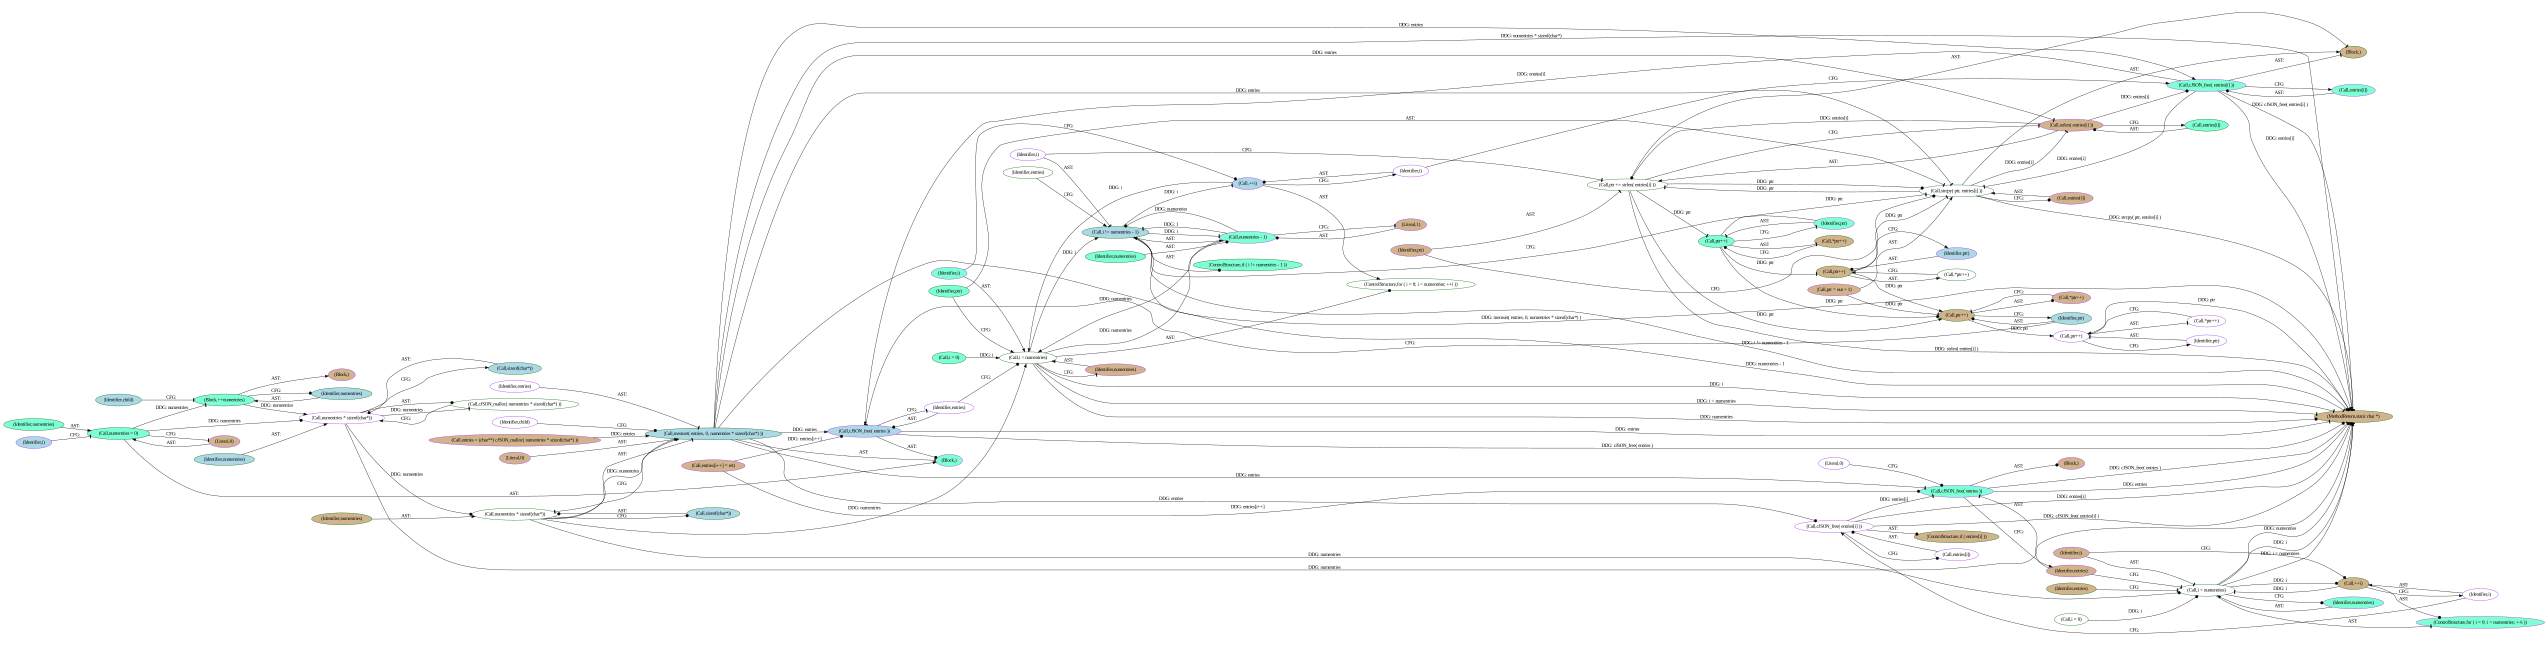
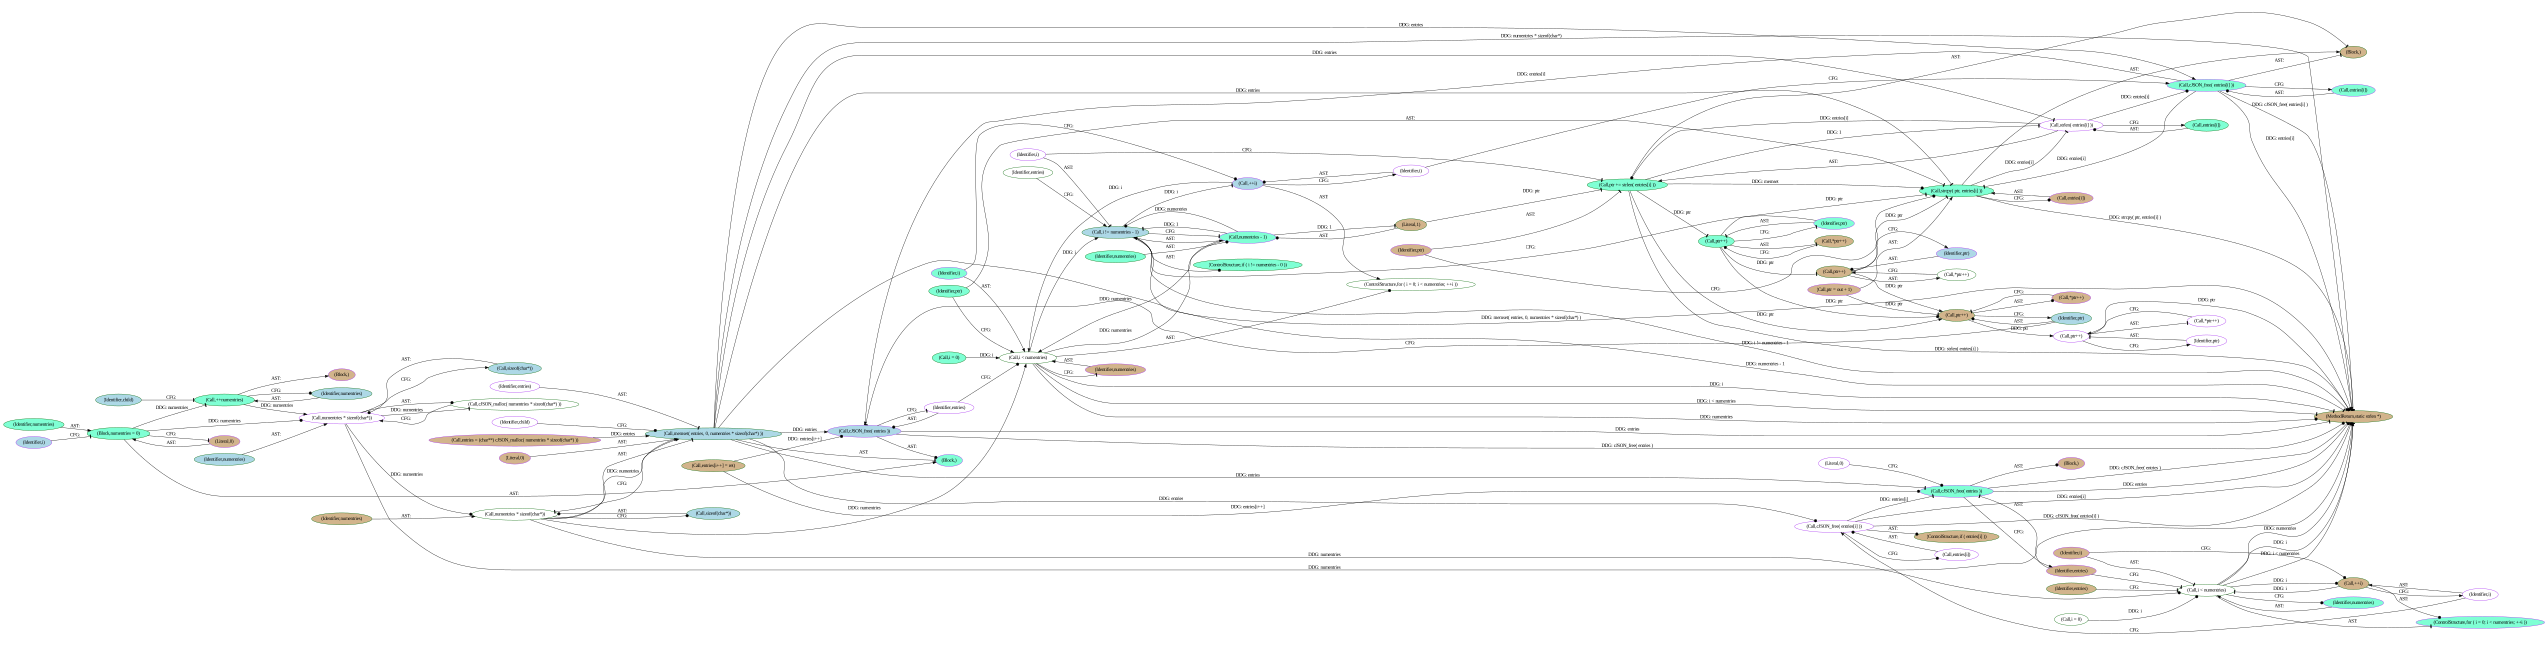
node "(Call,strlen( entries[i] ))": fillcolor tan -> white
edge "(Call,ptr += strlen( entries[i] ))" -> "(Call,strlen( entries[i] ))": label "CFG: " -> "DDG: 1"
edge "(Call,ptr += strlen( entries[i] ))" -> "(Call,strcpy( ptr, entries[i] ))": label "DDG: ptr" -> "DDG: memset"
node "(Call,ptr += strlen( entries[i] ))": fillcolor white -> aquamarine
node "(Call,strcpy( ptr, entries[i] ))": fillcolor white -> aquamarine
edge "(Call,strcpy( ptr, entries[i] ))" -> "(Call,ptr += strlen( entries[i] ))": now "(Literal,1)" -> "(Call,ptr += strlen( entries[i] ))"
node "(Literal,1)": color purple -> darkgreen
edge "(Call,numentries - 1)" -> "(Literal,1)": label "CFG: " -> "DDG: 1"
edge "(Call,i != numentries - 1)" -> "(Call,numentries - 1)": label "DDG: i" -> "CFG: "
node "(ControlStructure,if ( i != numentries - 1 ))": label "(ControlStructure,if ( i != numentries - 1 ))" -> "(ControlStructure,if ( i != numentries - 0 ))"
node "(Block,++numentries)": label "(Block,++numentries)" -> "(Call,++numentries)"
node "(MethodReturn,static char *)": label "(MethodReturn,static char *)" -> "(MethodReturn,static strlen *)"
node "(Call,numentries = 0)": label "(Call,numentries = 0)" -> "(Block,numentries = 0)"
node "(Call,entries[i++] = ret)": color purple -> darkgreen
